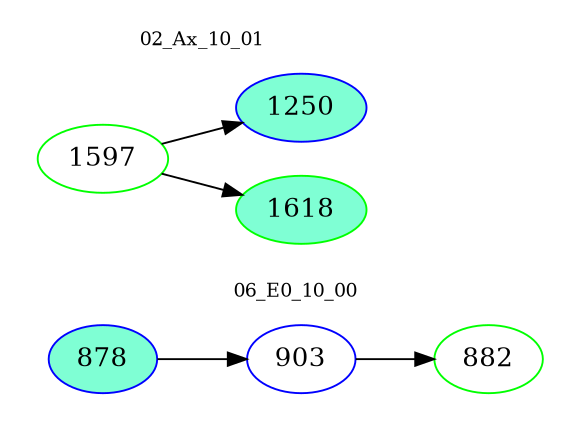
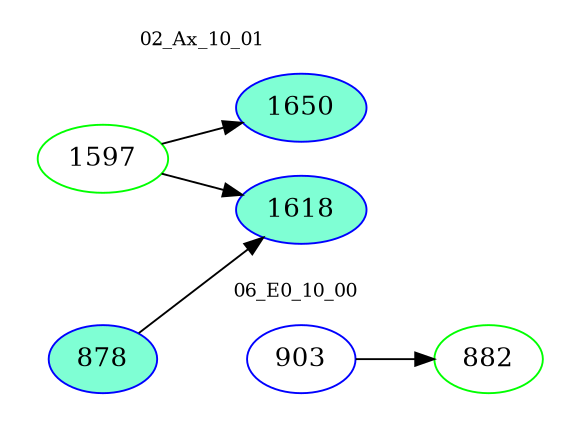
node "1250": label "1250" -> "1650"
node "1618": color green -> blue
edge "878" -> "903": now "878" -> "1618"
